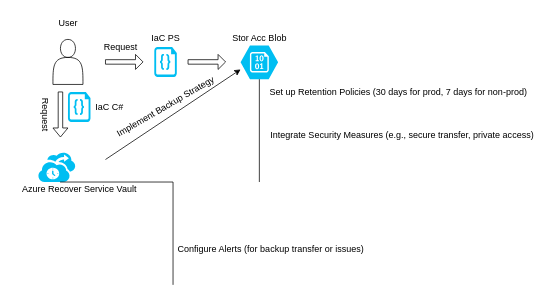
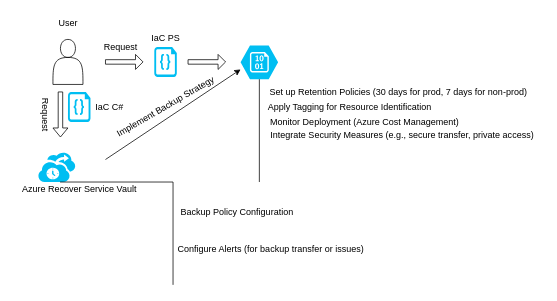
node "Stor Acc Blob": removed
node "Apply Tagging for Resource Identification": added
node "Monitor Deployment (Azure Cost Management)": added
node "Backup Policy Configuration": added
